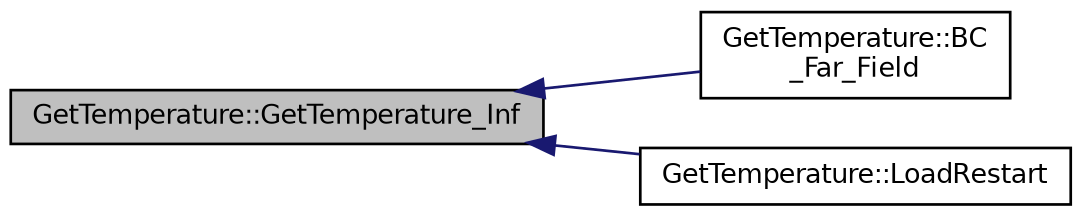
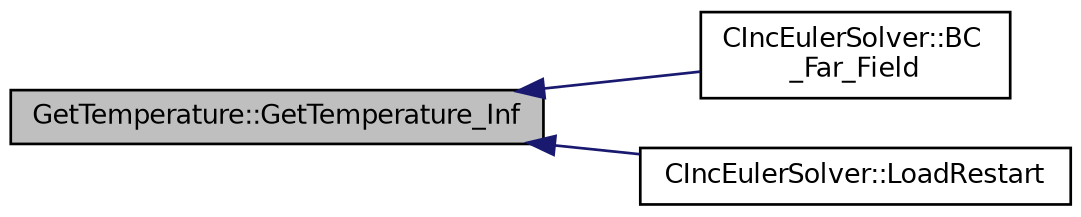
node "GetTemperature::BC _Far_Field": label "GetTemperature::BC _Far_Field" -> "CIncEulerSolver::BC _Far_Field"
node "GetTemperature::LoadRestart": label "GetTemperature::LoadRestart" -> "CIncEulerSolver::LoadRestart"
